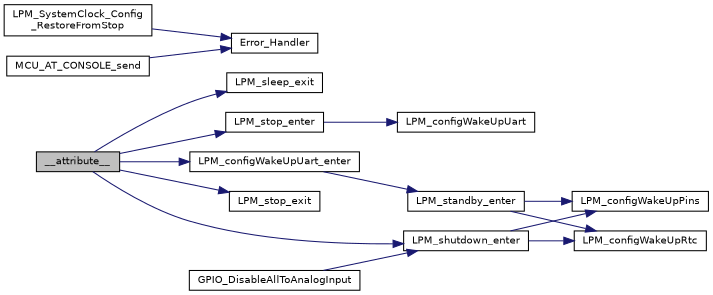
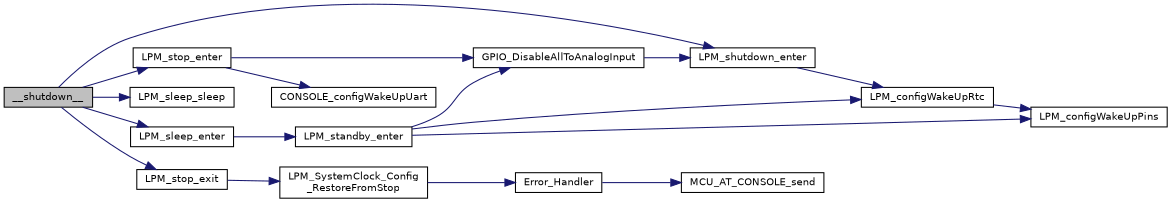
edge "MCU_AT_CONSOLE_send" -> "Error_Handler": reversed
edge "LPM_stop_enter" -> "GPIO_DisableAllToAnalogInput": added
node "LPM_sleep_exit": label "LPM_sleep_exit" -> "LPM_sleep_sleep"
edge "LPM_standby_enter" -> "GPIO_DisableAllToAnalogInput": added
node "LPM_configWakeUpUart": label "LPM_configWakeUpUart" -> "CONSOLE_configWakeUpUart"
node "__attribute__": label "__attribute__" -> "__shutdown__"
node "LPM_configWakeUpUart_enter": label "LPM_configWakeUpUart_enter" -> "LPM_sleep_enter"
edge "LPM_stop_exit" -> "LPM_SystemClock_Config _RestoreFromStop": added
edge "LPM_shutdown_enter" -> "LPM_configWakeUpPins": now "LPM_configWakeUpRtc" -> "LPM_configWakeUpPins"
